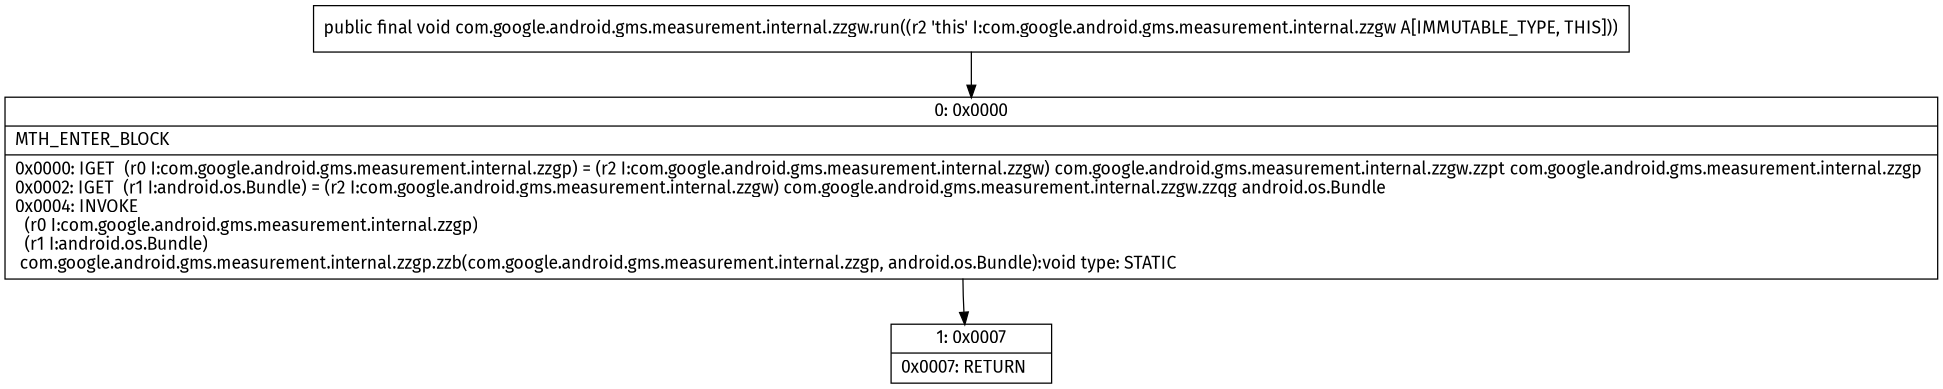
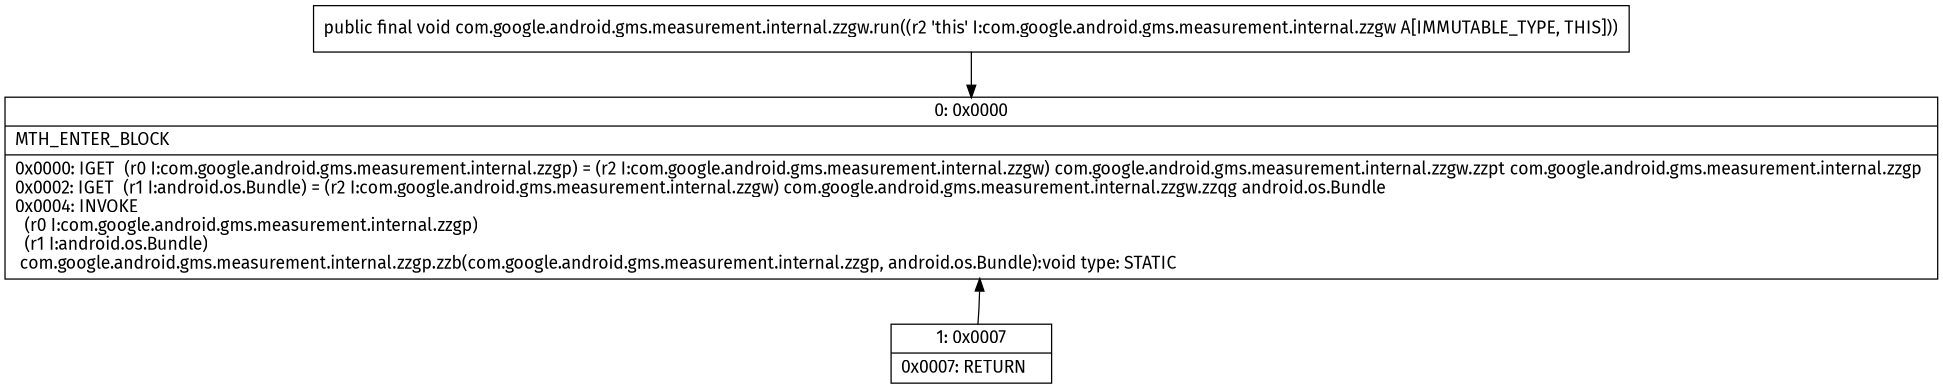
edge "0: 0x0000" -> "1: 0x0007": reversed
